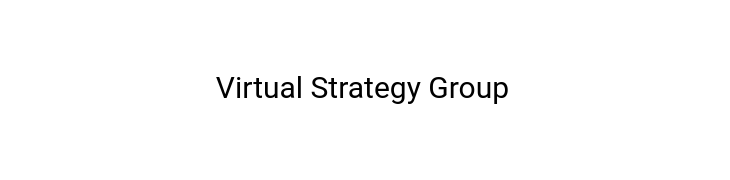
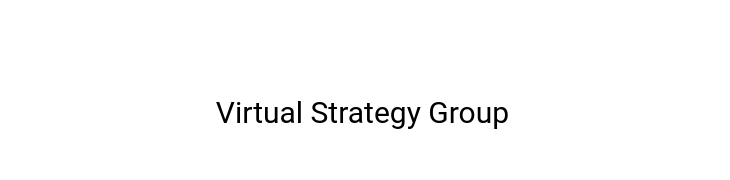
node "Virtual Strategy Group": moved (364, 89) -> (364, 114)
